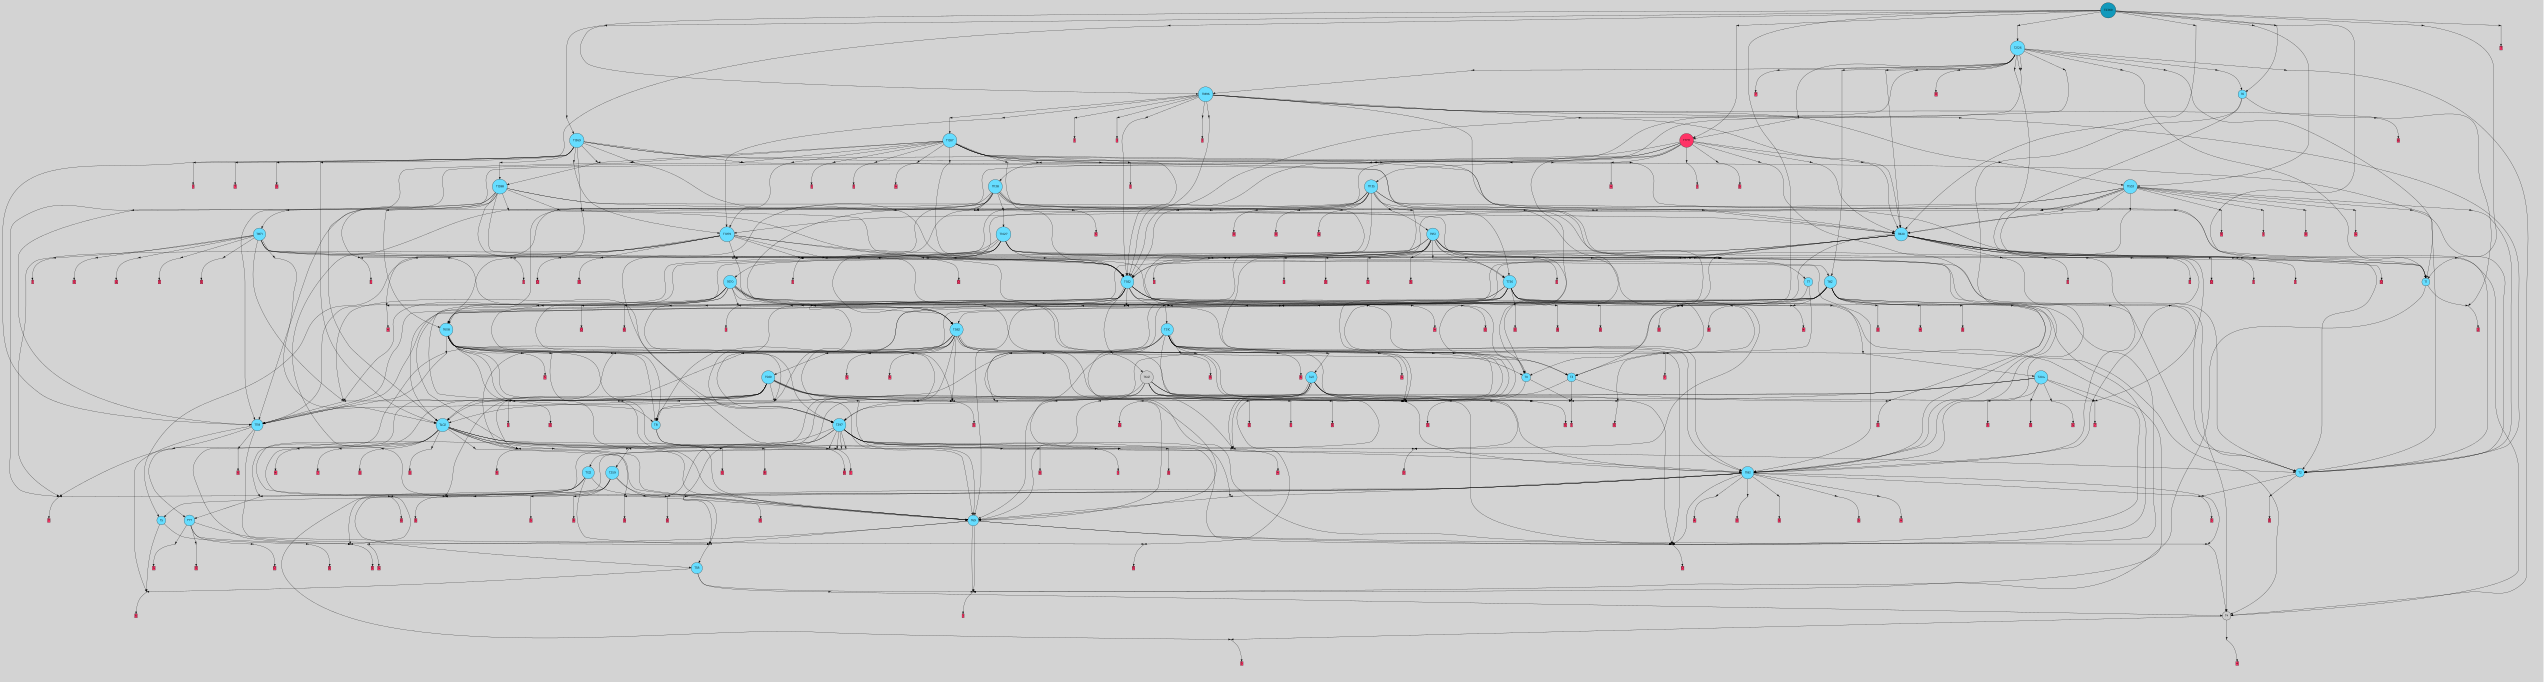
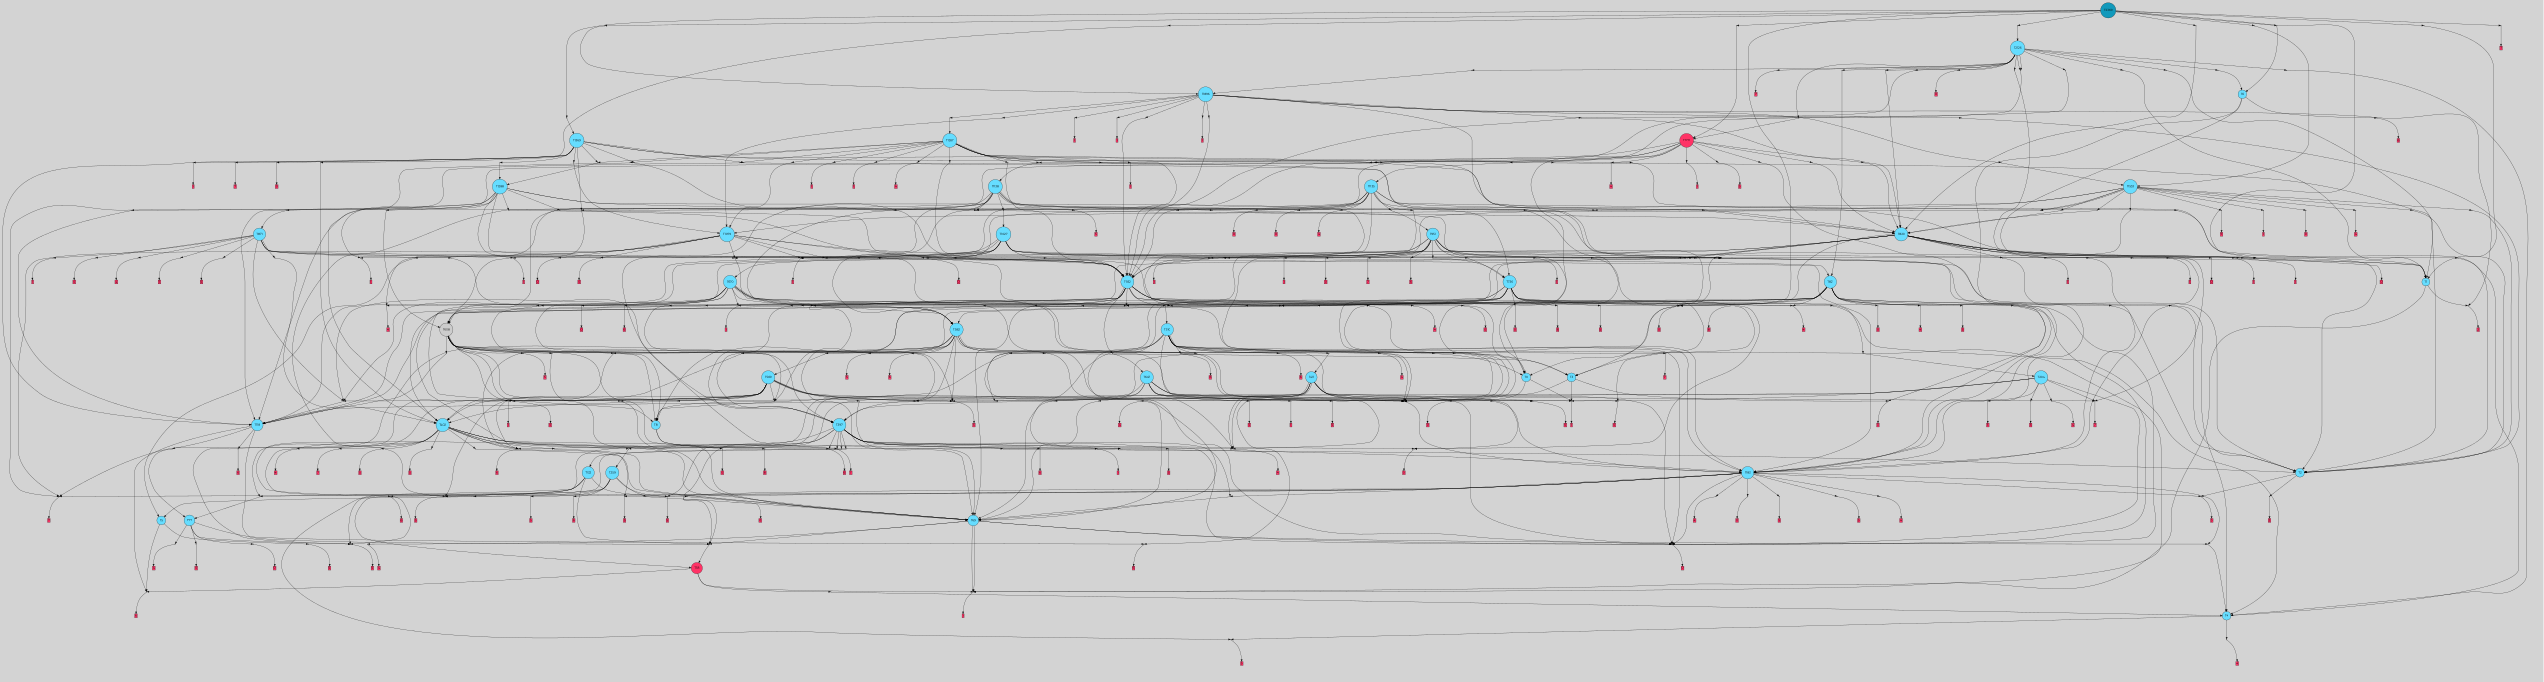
node "T7": removed
node "T608": fillcolor #66ddff -> #cccccc
node "T647": fillcolor #cccccc -> #66ddff
node "T38": fillcolor #66ddff -> #ff3366
node "T4": fillcolor #cccccc -> #66ddff
